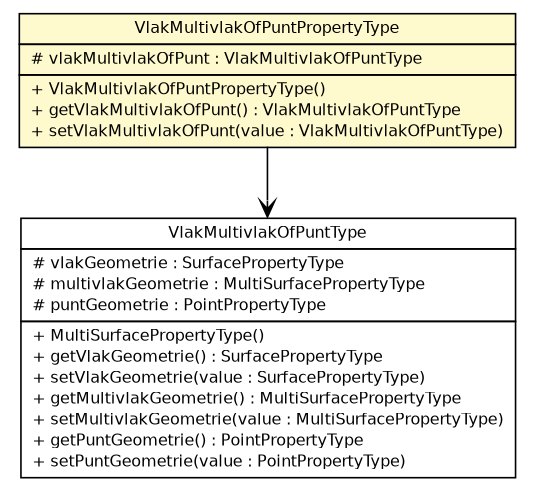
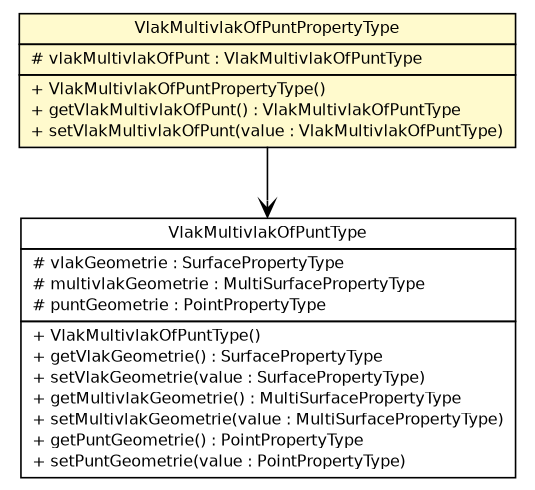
node "VlakMultivlakOfPuntType": text "+ MultiSurfacePropertyType()" -> "+ VlakMultivlakOfPuntType()"
